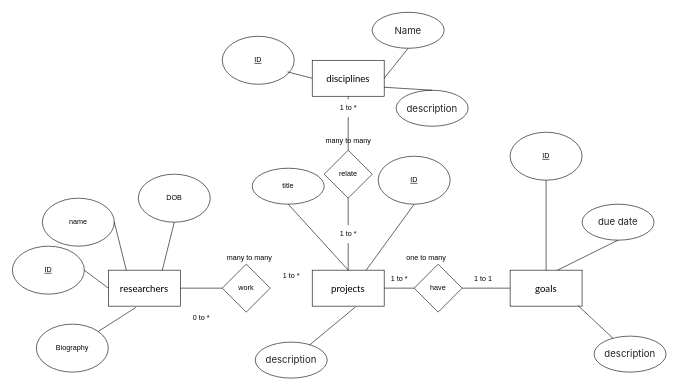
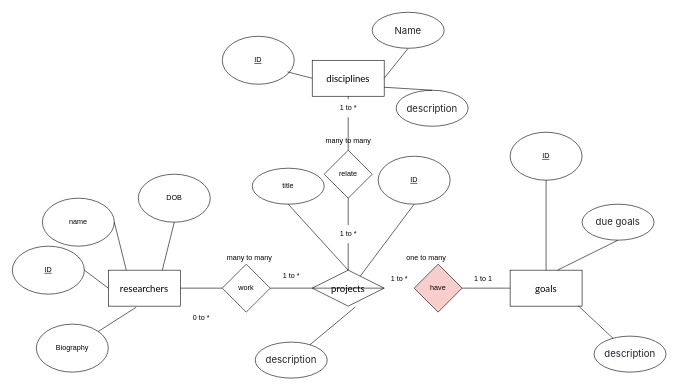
node "due date": label "due date" -> "due goals"
node "projects": shape rectangle -> diamond
edge "projects" -- "have": now "projects" -- "work"
node "have": fillcolor #ffffff -> #f8cecc
